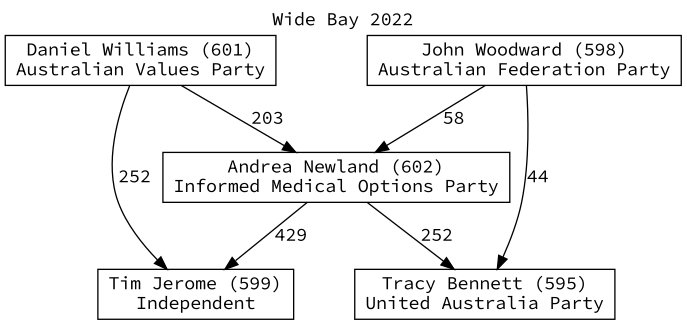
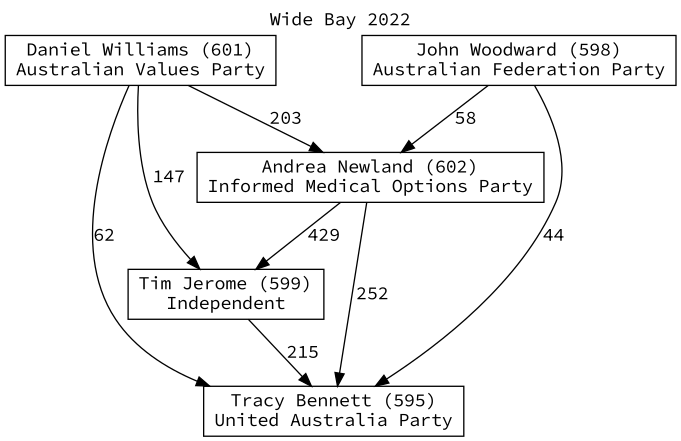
edge "Daniel Williams (601) Australian Values Party" -> "Tim Jerome (599) Independent": label "252" -> "147"
edge "Daniel Williams (601) Australian Values Party" -> "Tracy Bennett (595) United Australia Party": added, label "62"
edge "Tim Jerome (599) Independent" -> "Tracy Bennett (595) United Australia Party": added, label "215"
